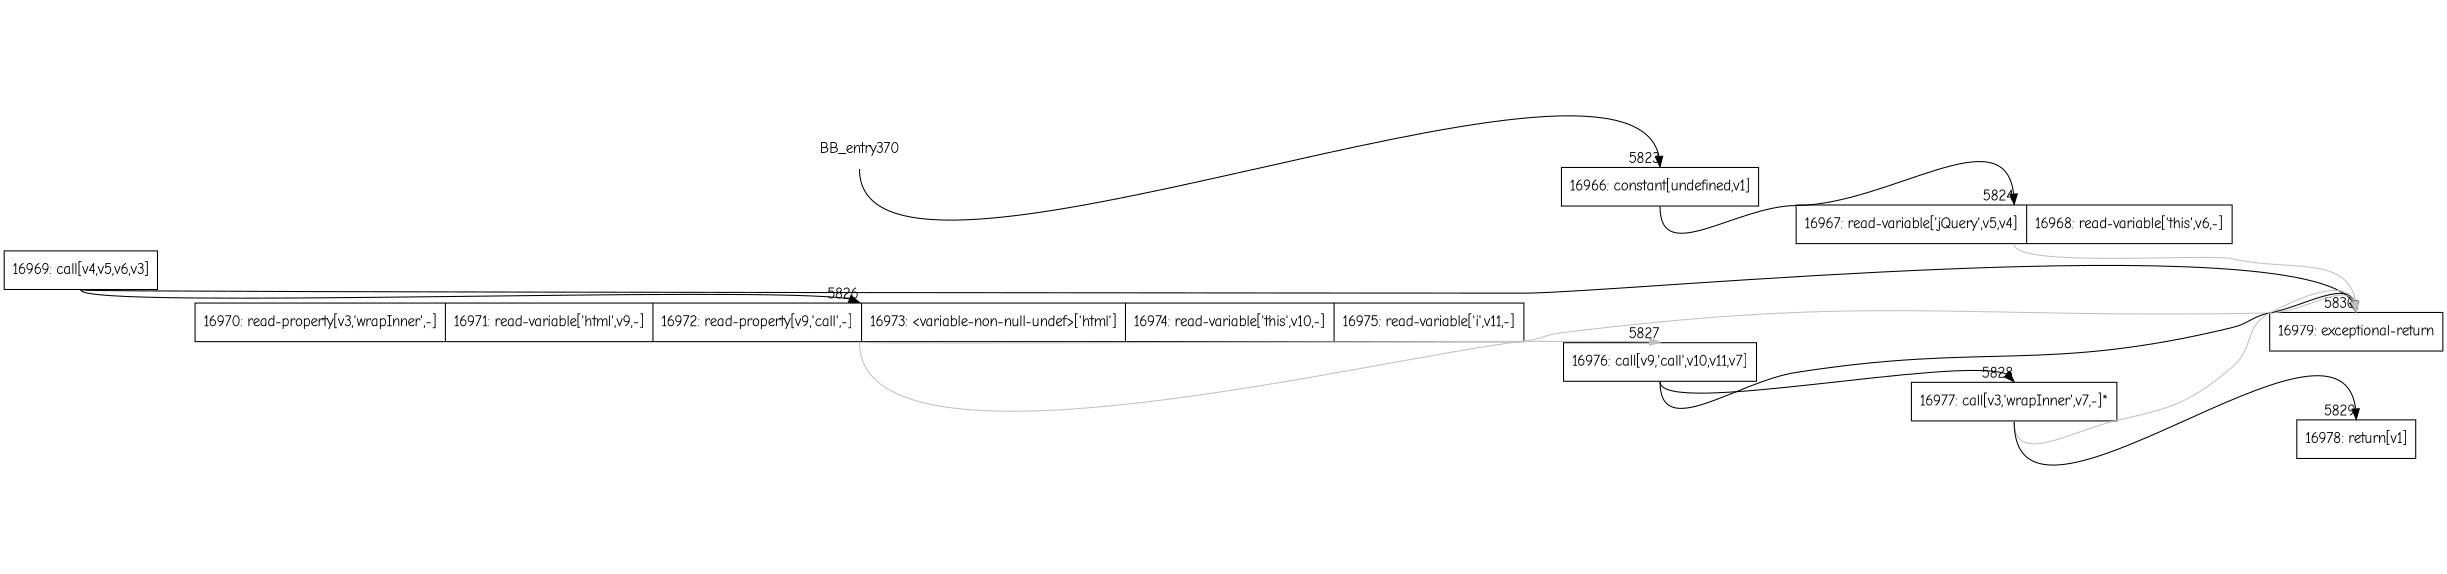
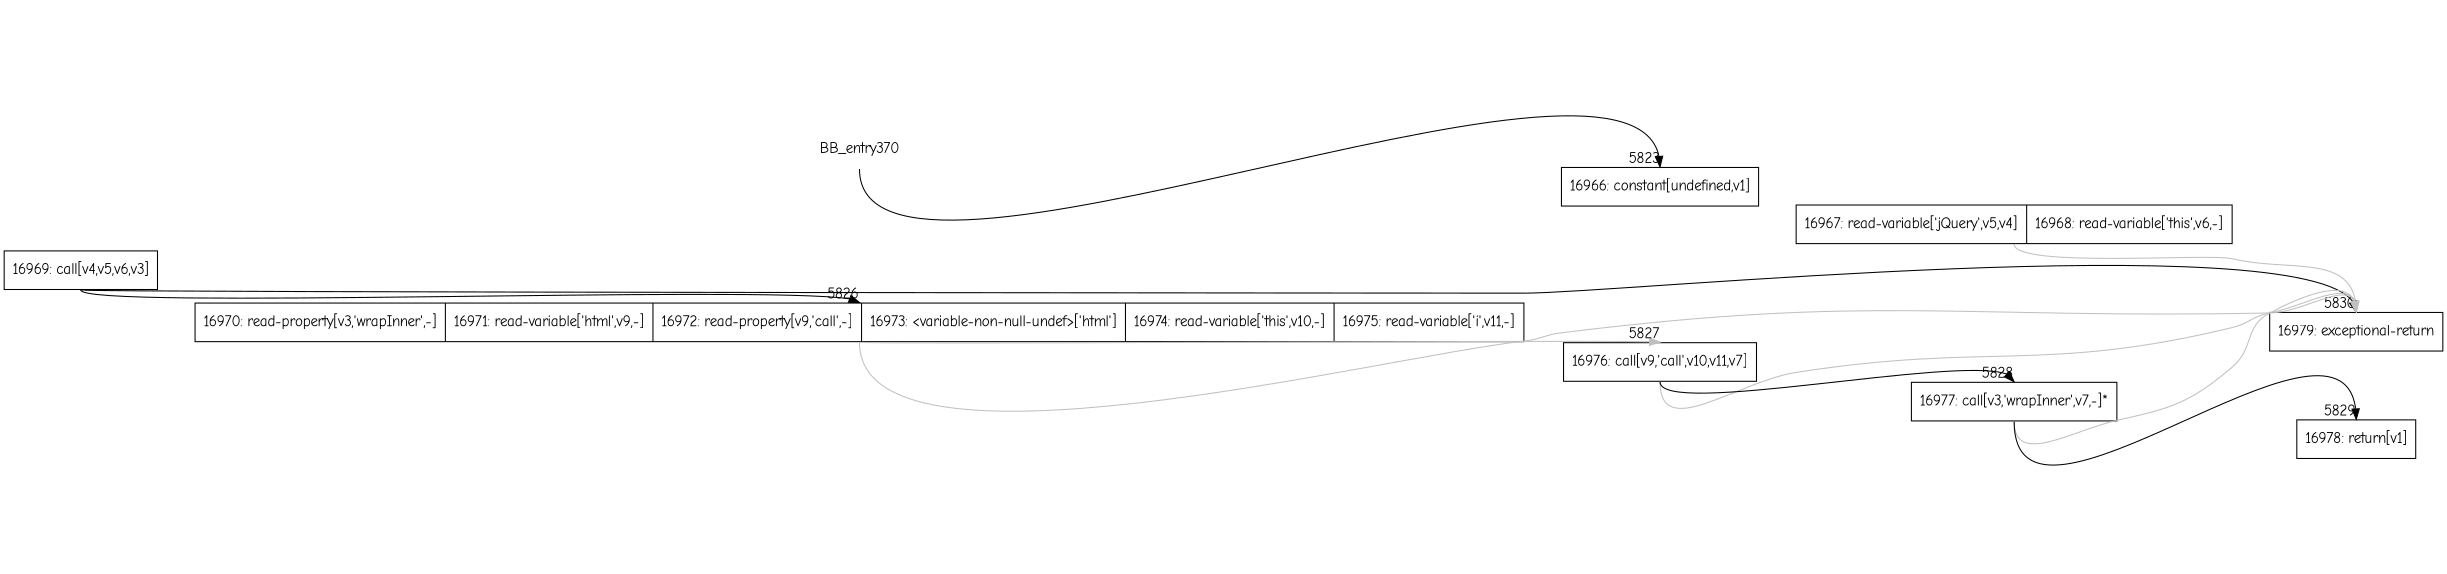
edge "16966: constant[undefined,v1]" -> "16967: read-variable['jQuery',v5,v4]": removed
edge "16976: call[v9,'call',v10,v11,v7]" -> "16979: exceptional-return": color black -> gray
